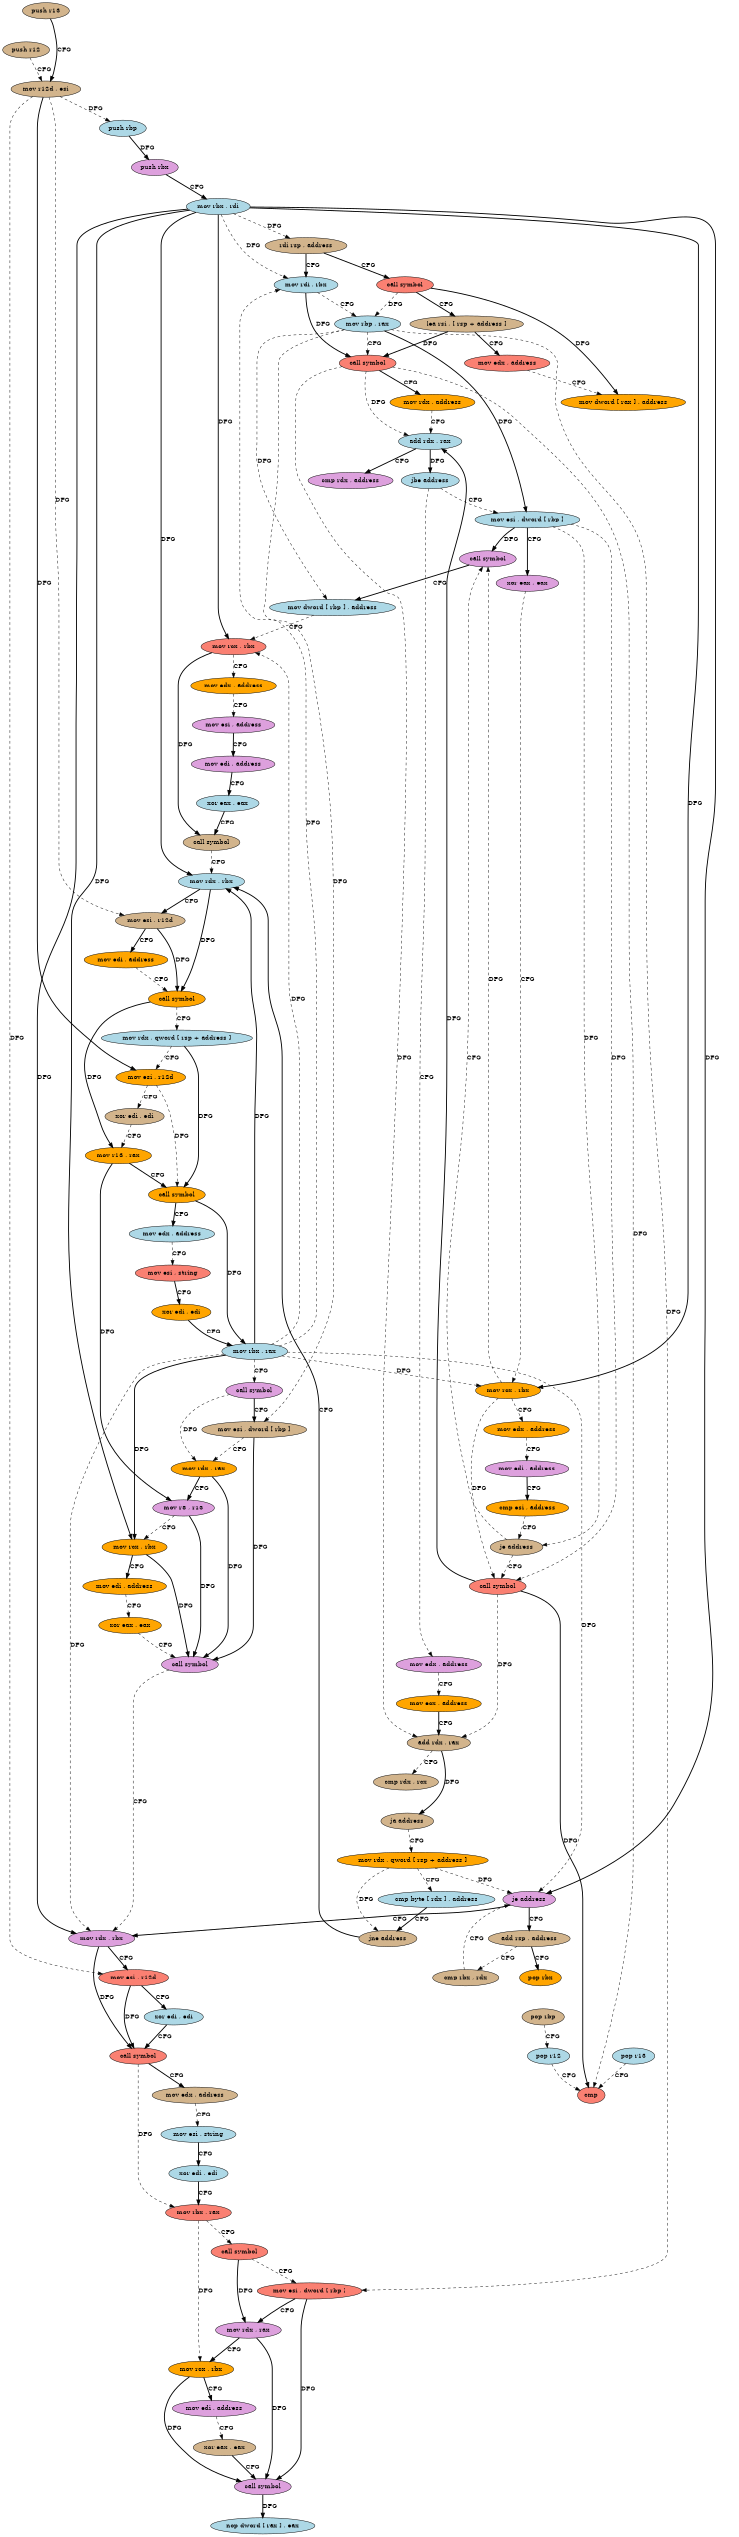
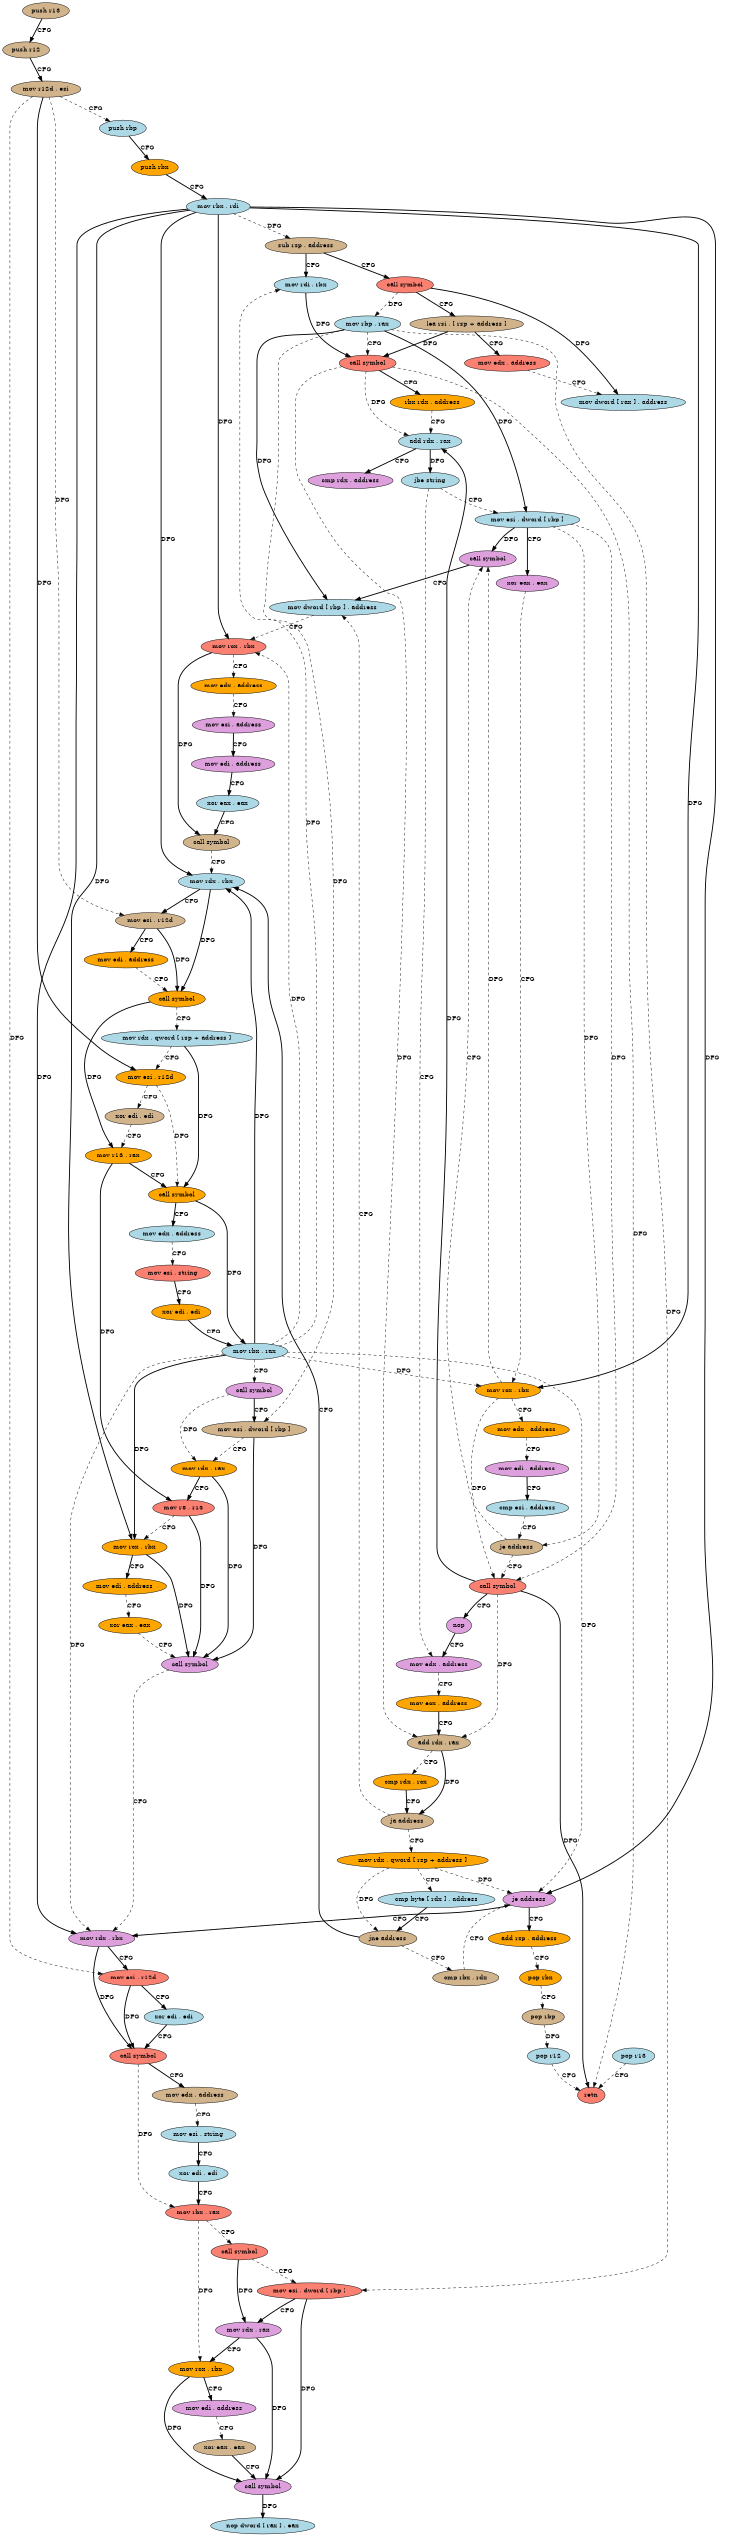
edge "push r13" -> "mov r12d , esi": now "push r13" -> "push r12"
edge "push r12" -> "mov r12d , esi": style dashed -> bold
edge "mov r12d , esi" -> "push rbp": label "DFG" -> "CFG"
edge "push rbp" -> "push rbx": label "DFG" -> "CFG"
node "push rbx": fillcolor plum -> orange
node "rdi rsp , address": label "rdi rsp , address" -> "sub rsp , address"
edge "mov rbx , rdi" -> "mov rdi , rbx": removed, label "DFG"
edge "mov rdi , rbx" -> "mov rbp , rax": removed, label "CFG"
node "mov rdx , address": label "mov rdx , address" -> "rbx rdx , address"
node "mov dword [ rax ] , address": fillcolor orange -> lightblue
edge "mov rbp , rax" -> "mov dword [ rbp ] , address": style dashed -> bold
node "jbe address": label "jbe address" -> "jbe string"
edge "ja address" -> "mov dword [ rbp ] , address": added, label "CFG"
node "mov r8 , r13": fillcolor plum -> salmon
node "cmp esi , address": fillcolor orange -> lightblue
node "nop": added
node "cmp rdx , rcx": fillcolor tan -> orange
edge "cmp rdx , rcx" -> "ja address": added, label "CFG"
node "add rsp , address": fillcolor tan -> orange
edge "add rsp , address" -> "pop rbx": style bold -> dashed
edge "add rsp , address" -> "cmp rbx , rdx": now "jne address" -> "cmp rbx , rdx"
edge "pop rbx" -> "pop rbp": added, label "CFG"
edge "pop rbp" -> "pop r12": label "CFG" -> "DFG"
node "cmp": label "cmp" -> "retn"
